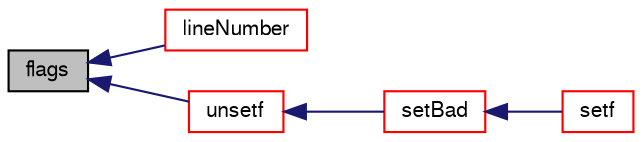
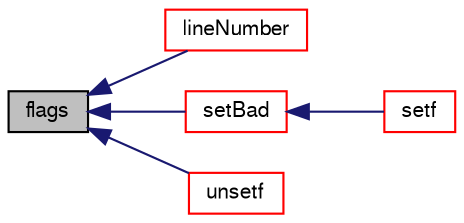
edge "setBad" -> "unsetf": now "setBad" -> "flags"
